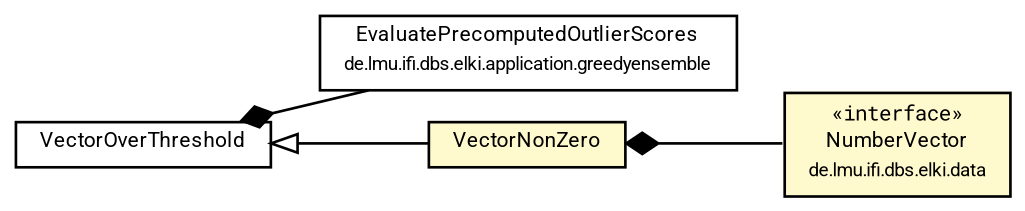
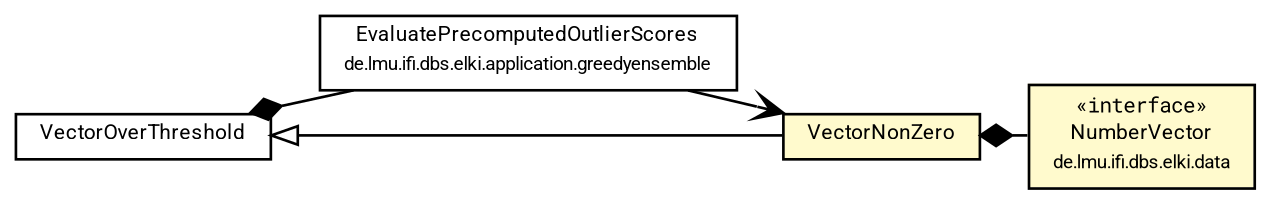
edge "EvaluatePrecomputedOutlierScores" -> "VectorNonZero": added
